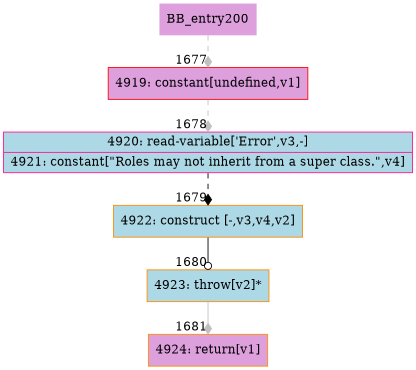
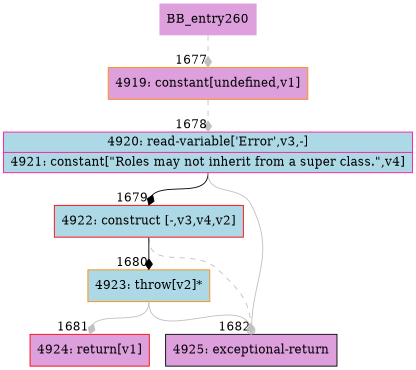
node "BB_entry200": label "BB_entry200" -> "BB_entry260"
node "4919: constant[undefined,v1]": color red -> darkorange
edge "4920: read-variable['Error',v3,-]" -> "4922: construct [-,v3,v4,v2]": style dashed -> solid
node "4922: construct [-,v3,v4,v2]": color darkorange -> red
edge "4922: construct [-,v3,v4,v2]" -> "4923: throw[v2]*": arrowhead odot -> diamond
node "4924: return[v1]": color darkorange -> red
node "4925: exceptional-return": added
